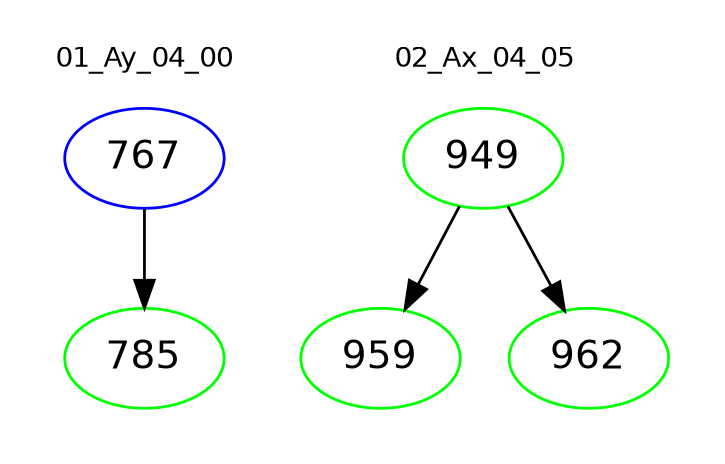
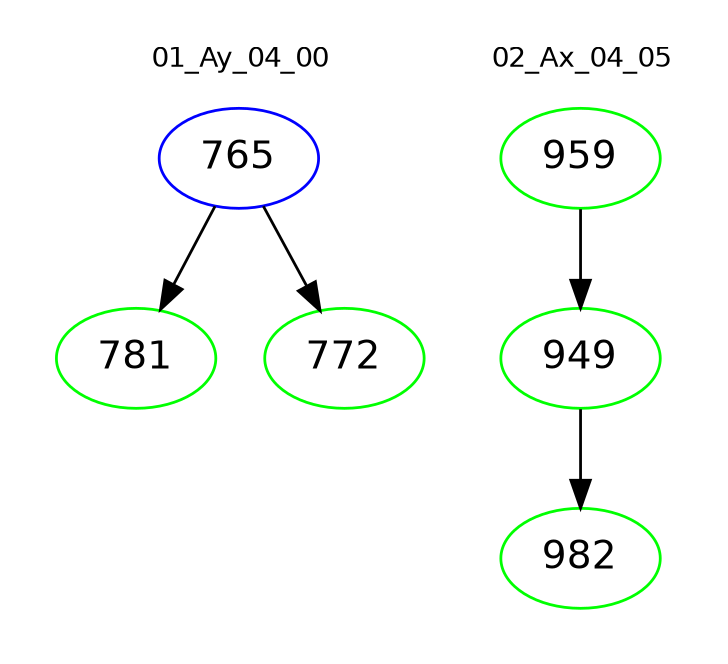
node "767": label "767" -> "765"
edge "949" -> "959": reversed
node "785": label "785" -> "781"
node "772": added
node "962": label "962" -> "982"
